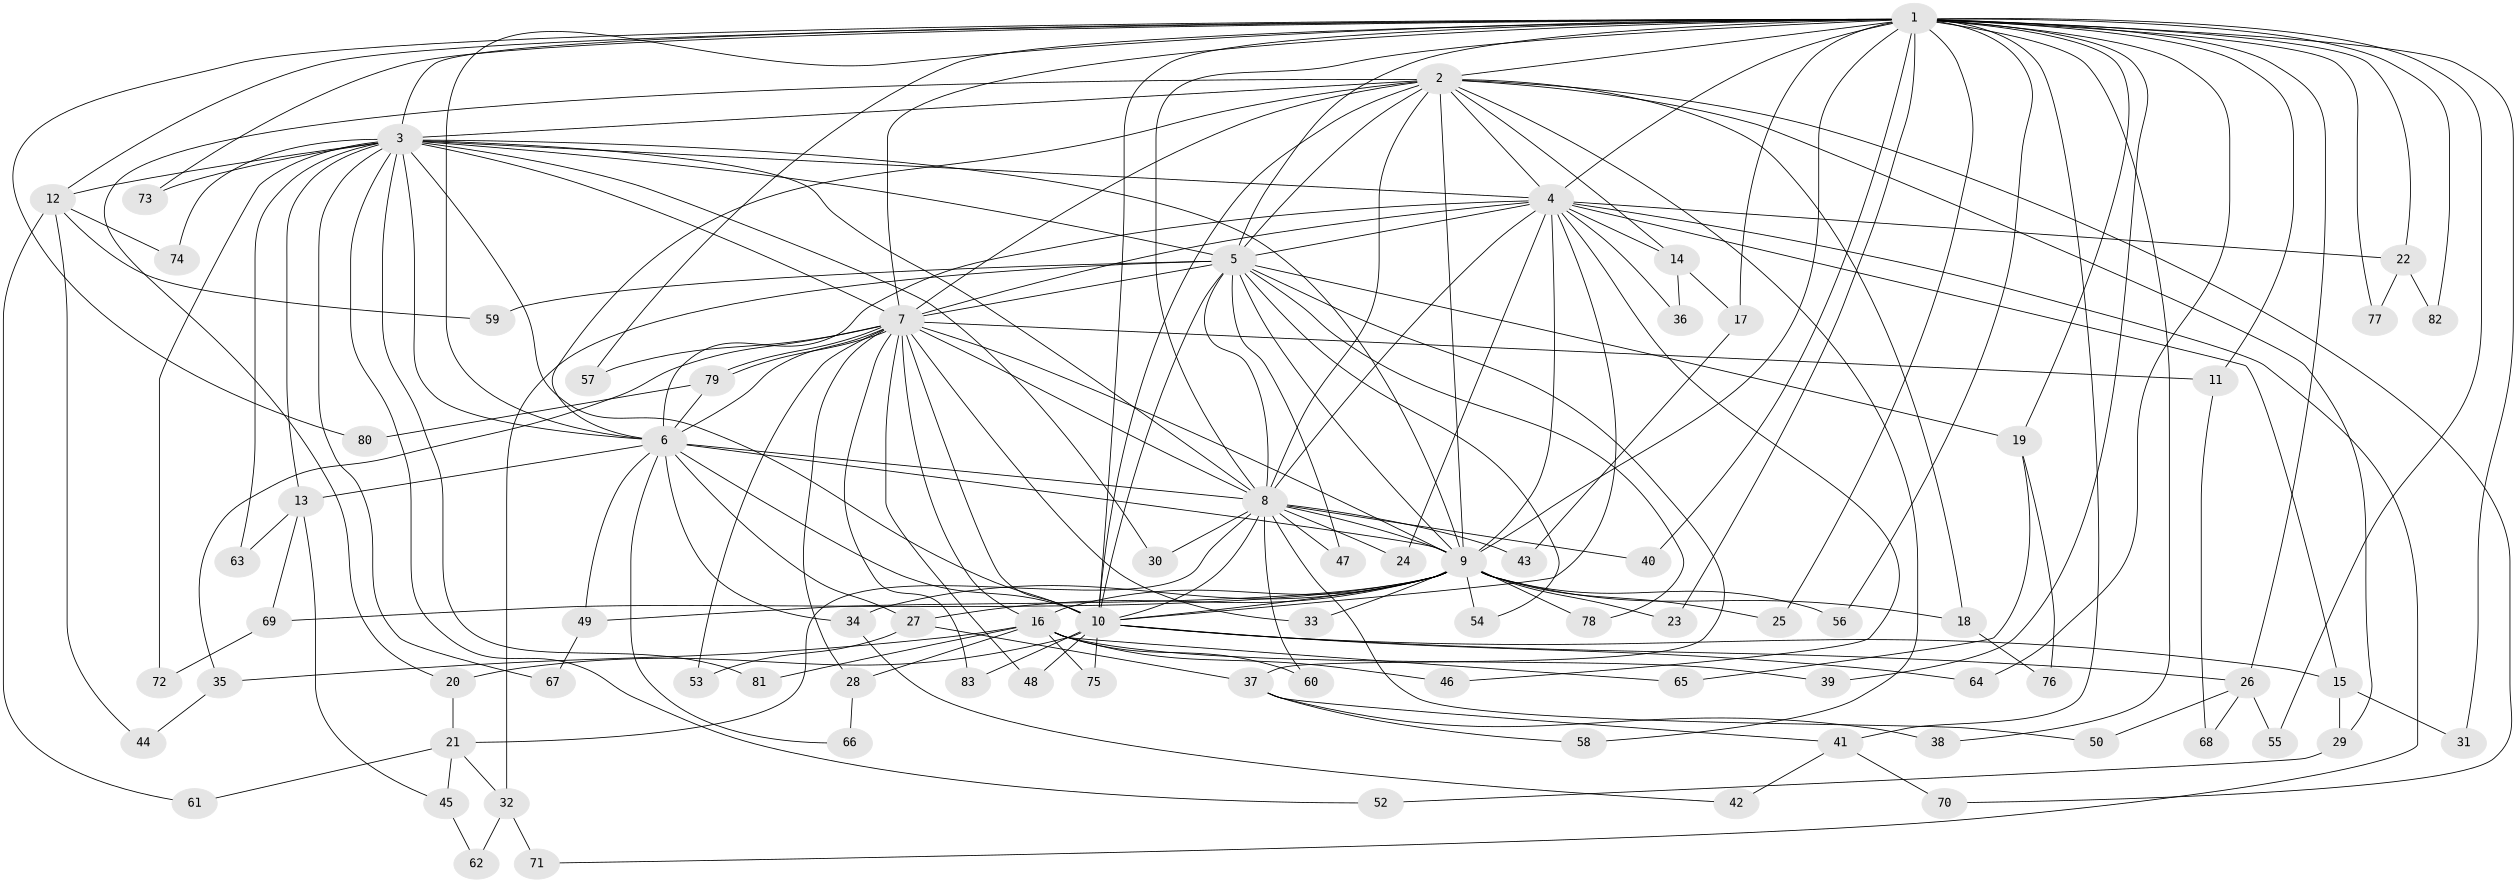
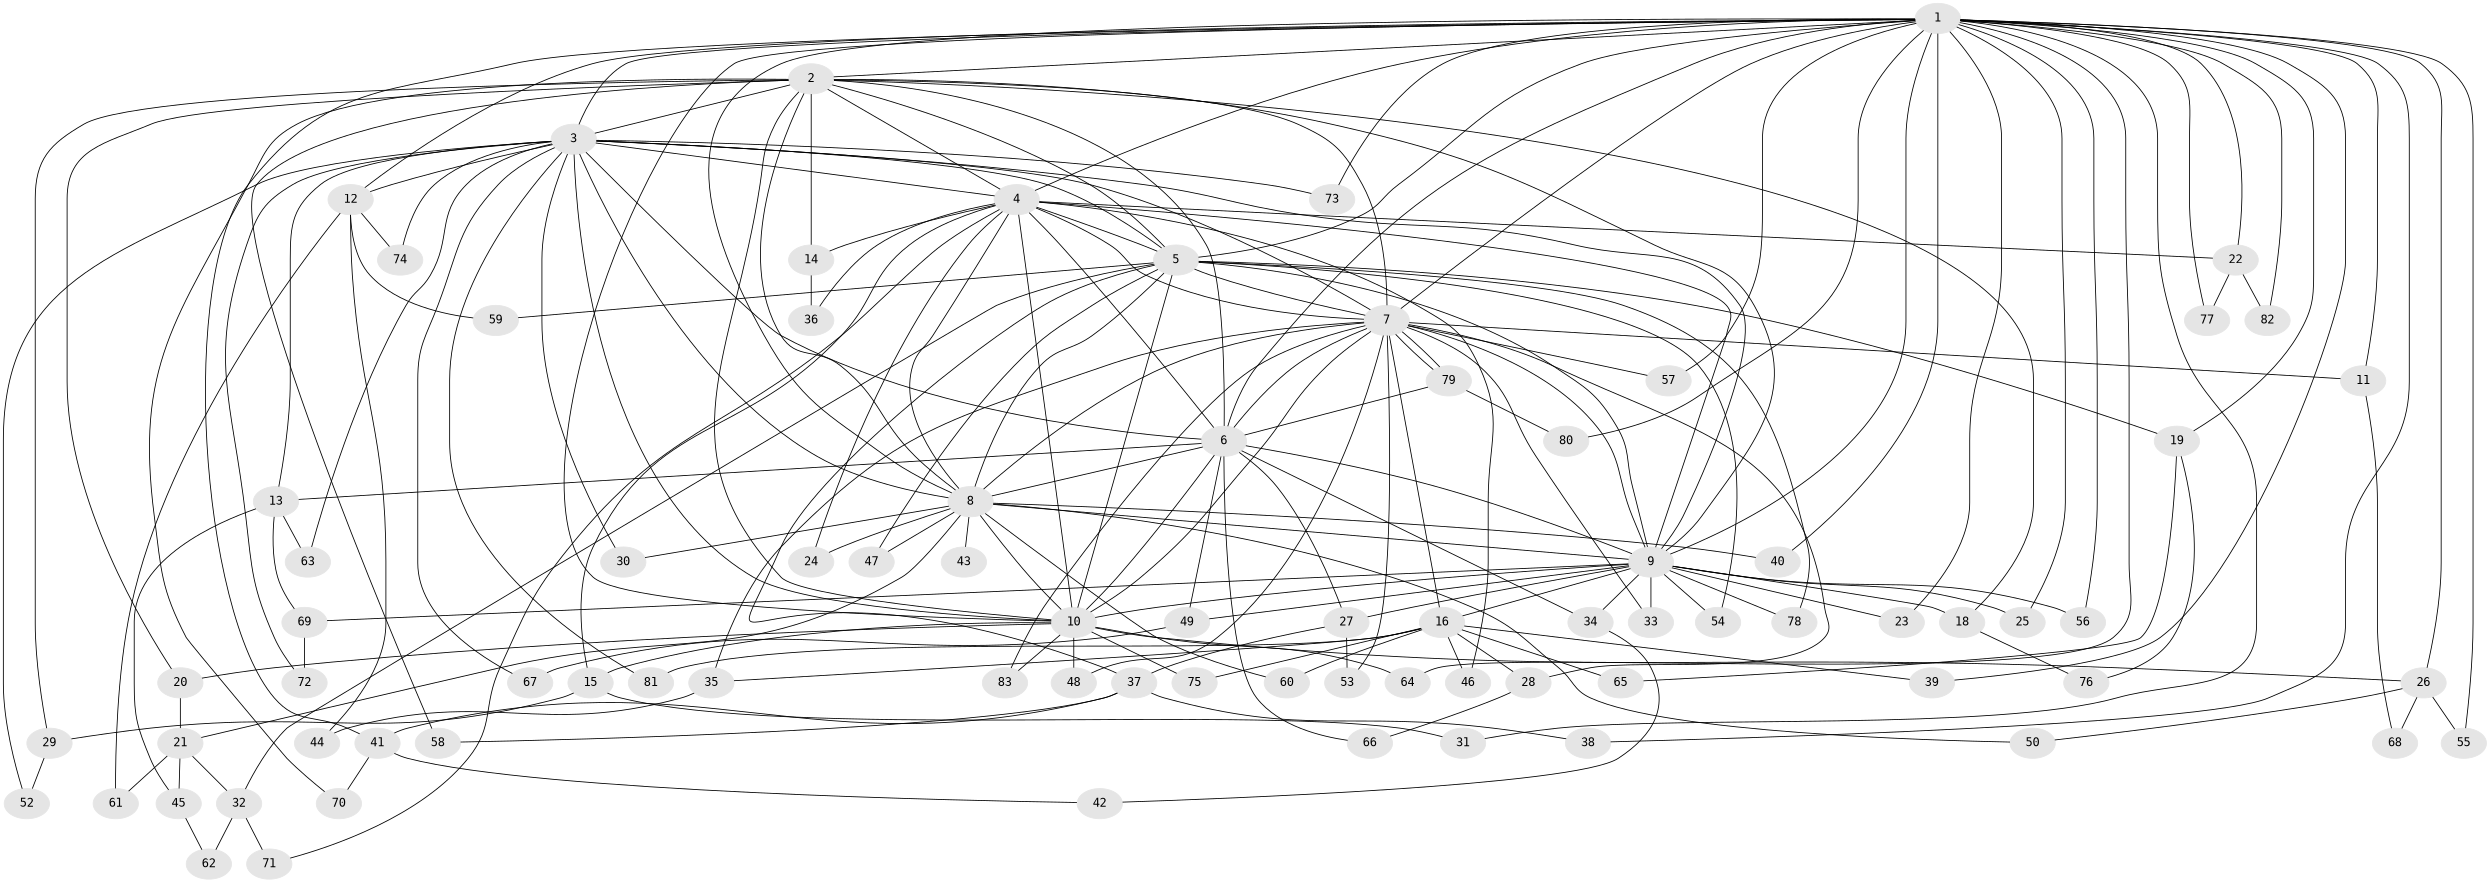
node "17": removed
